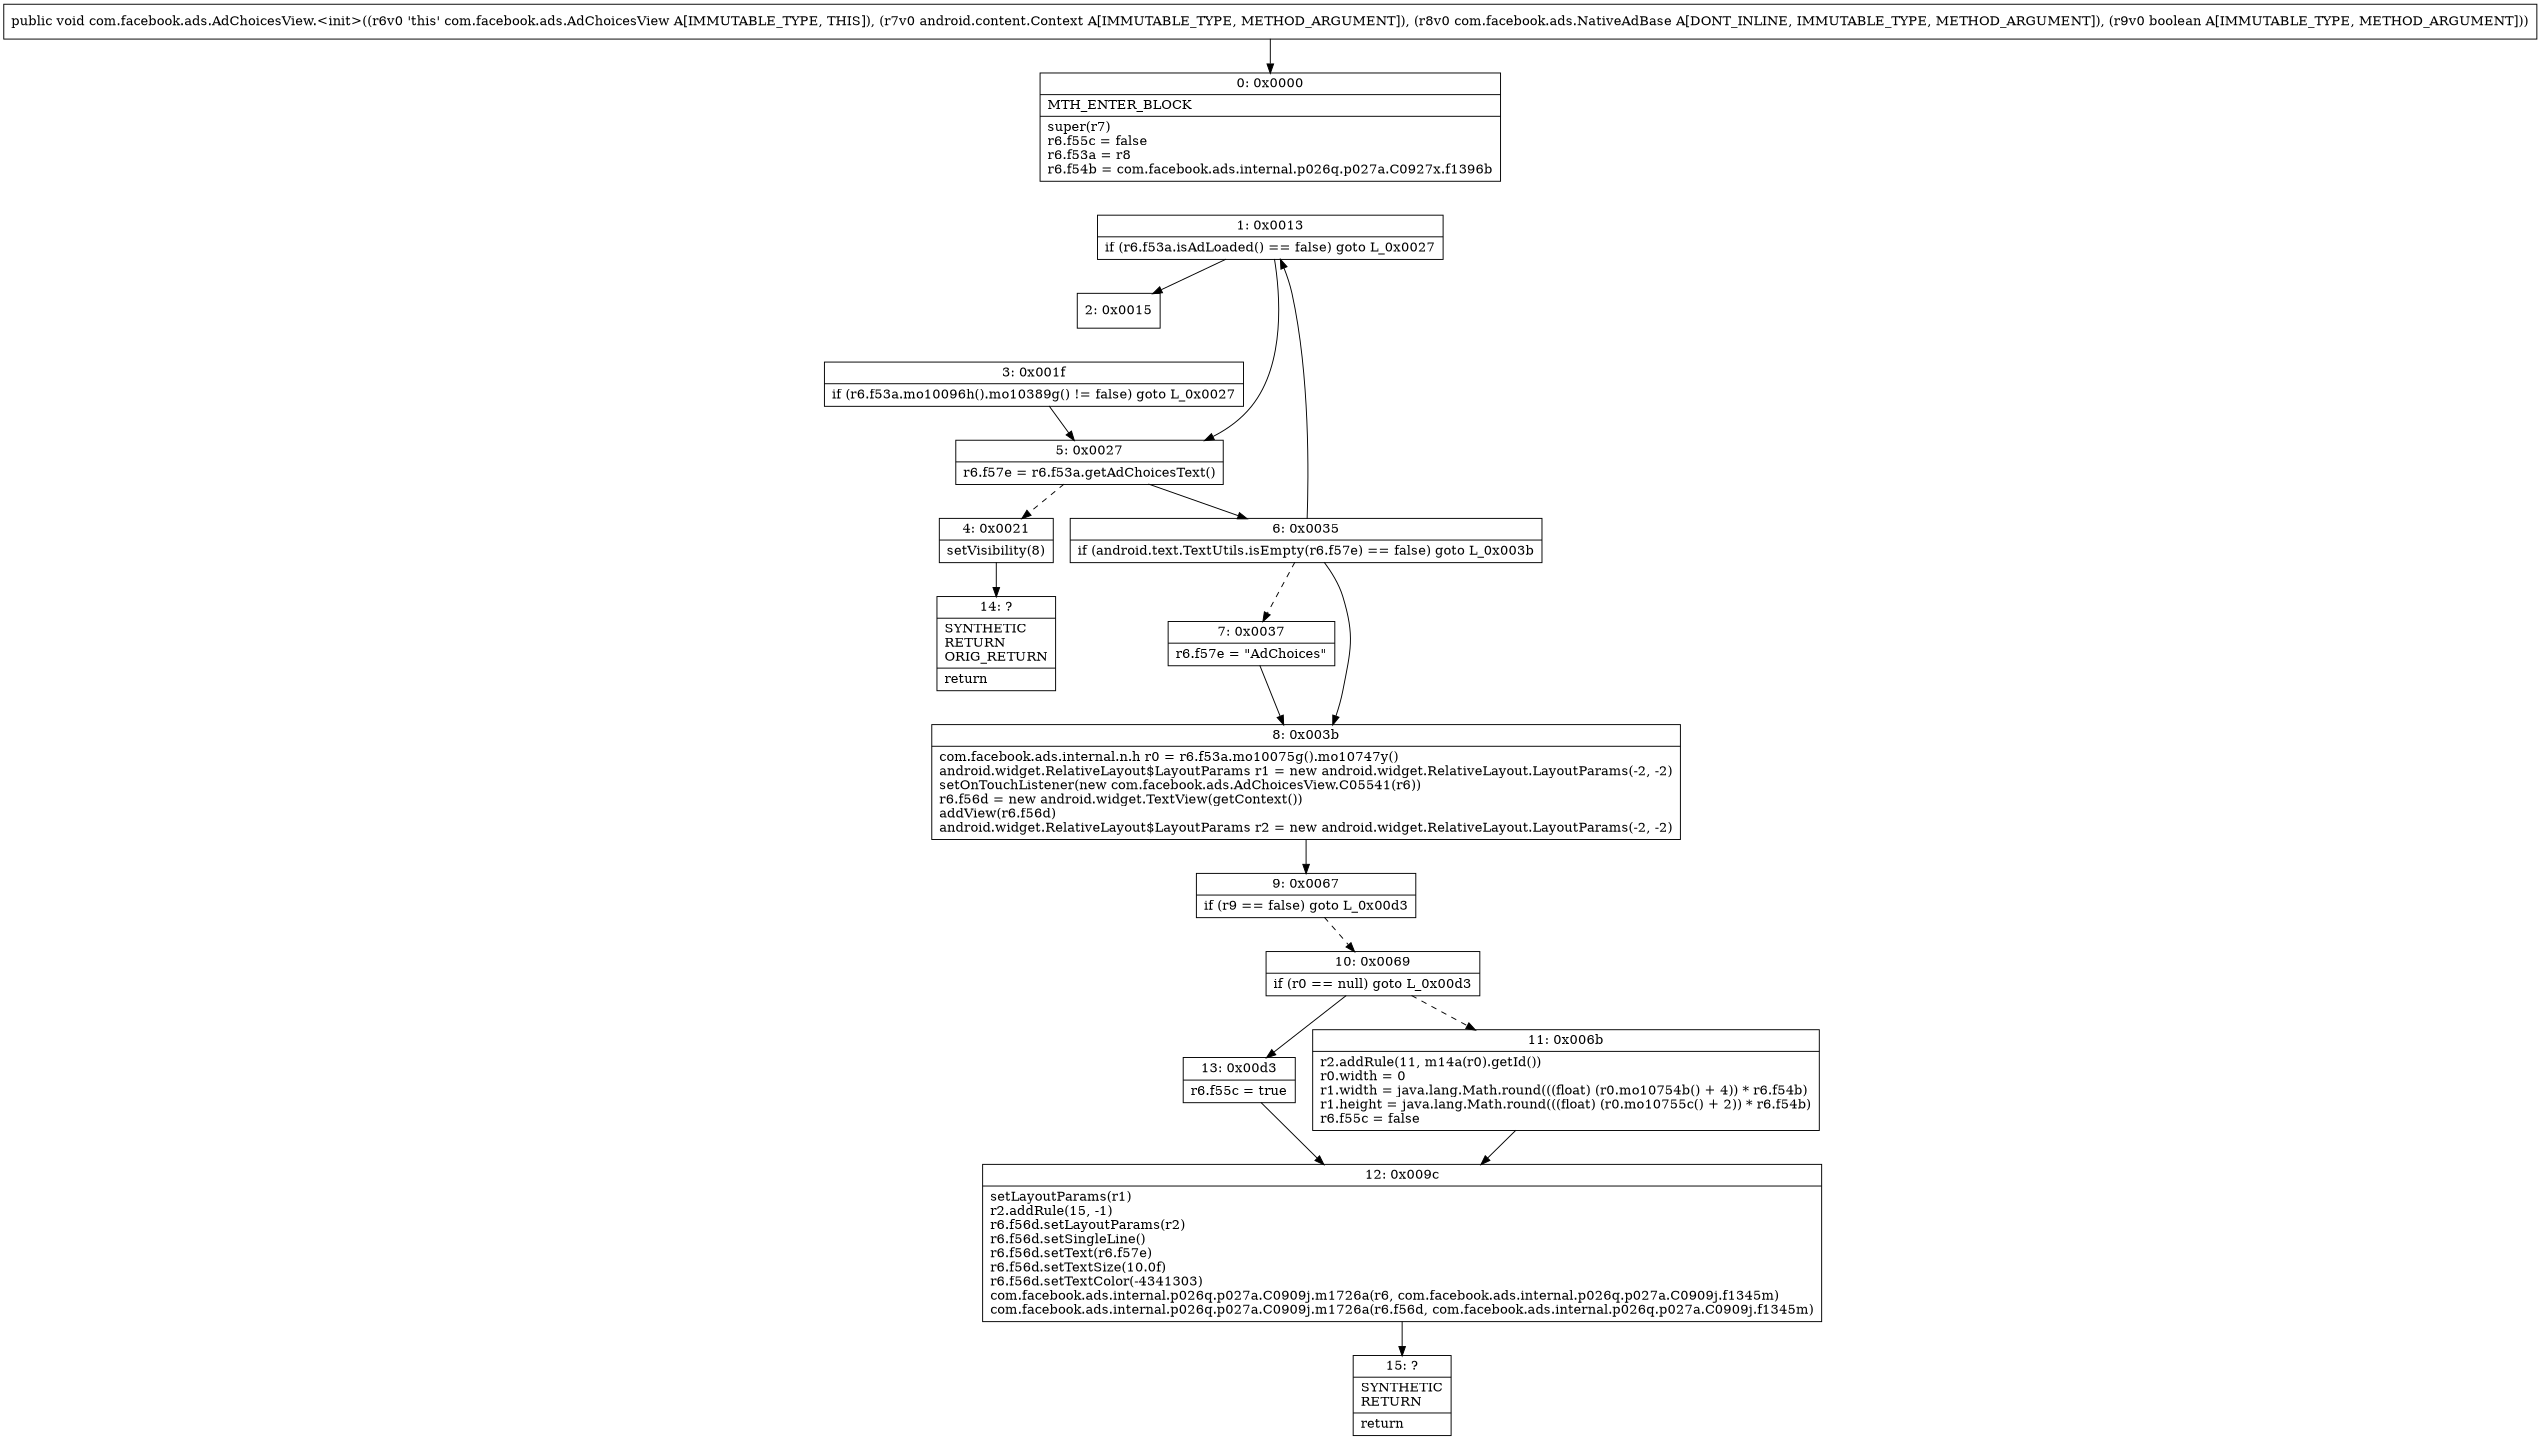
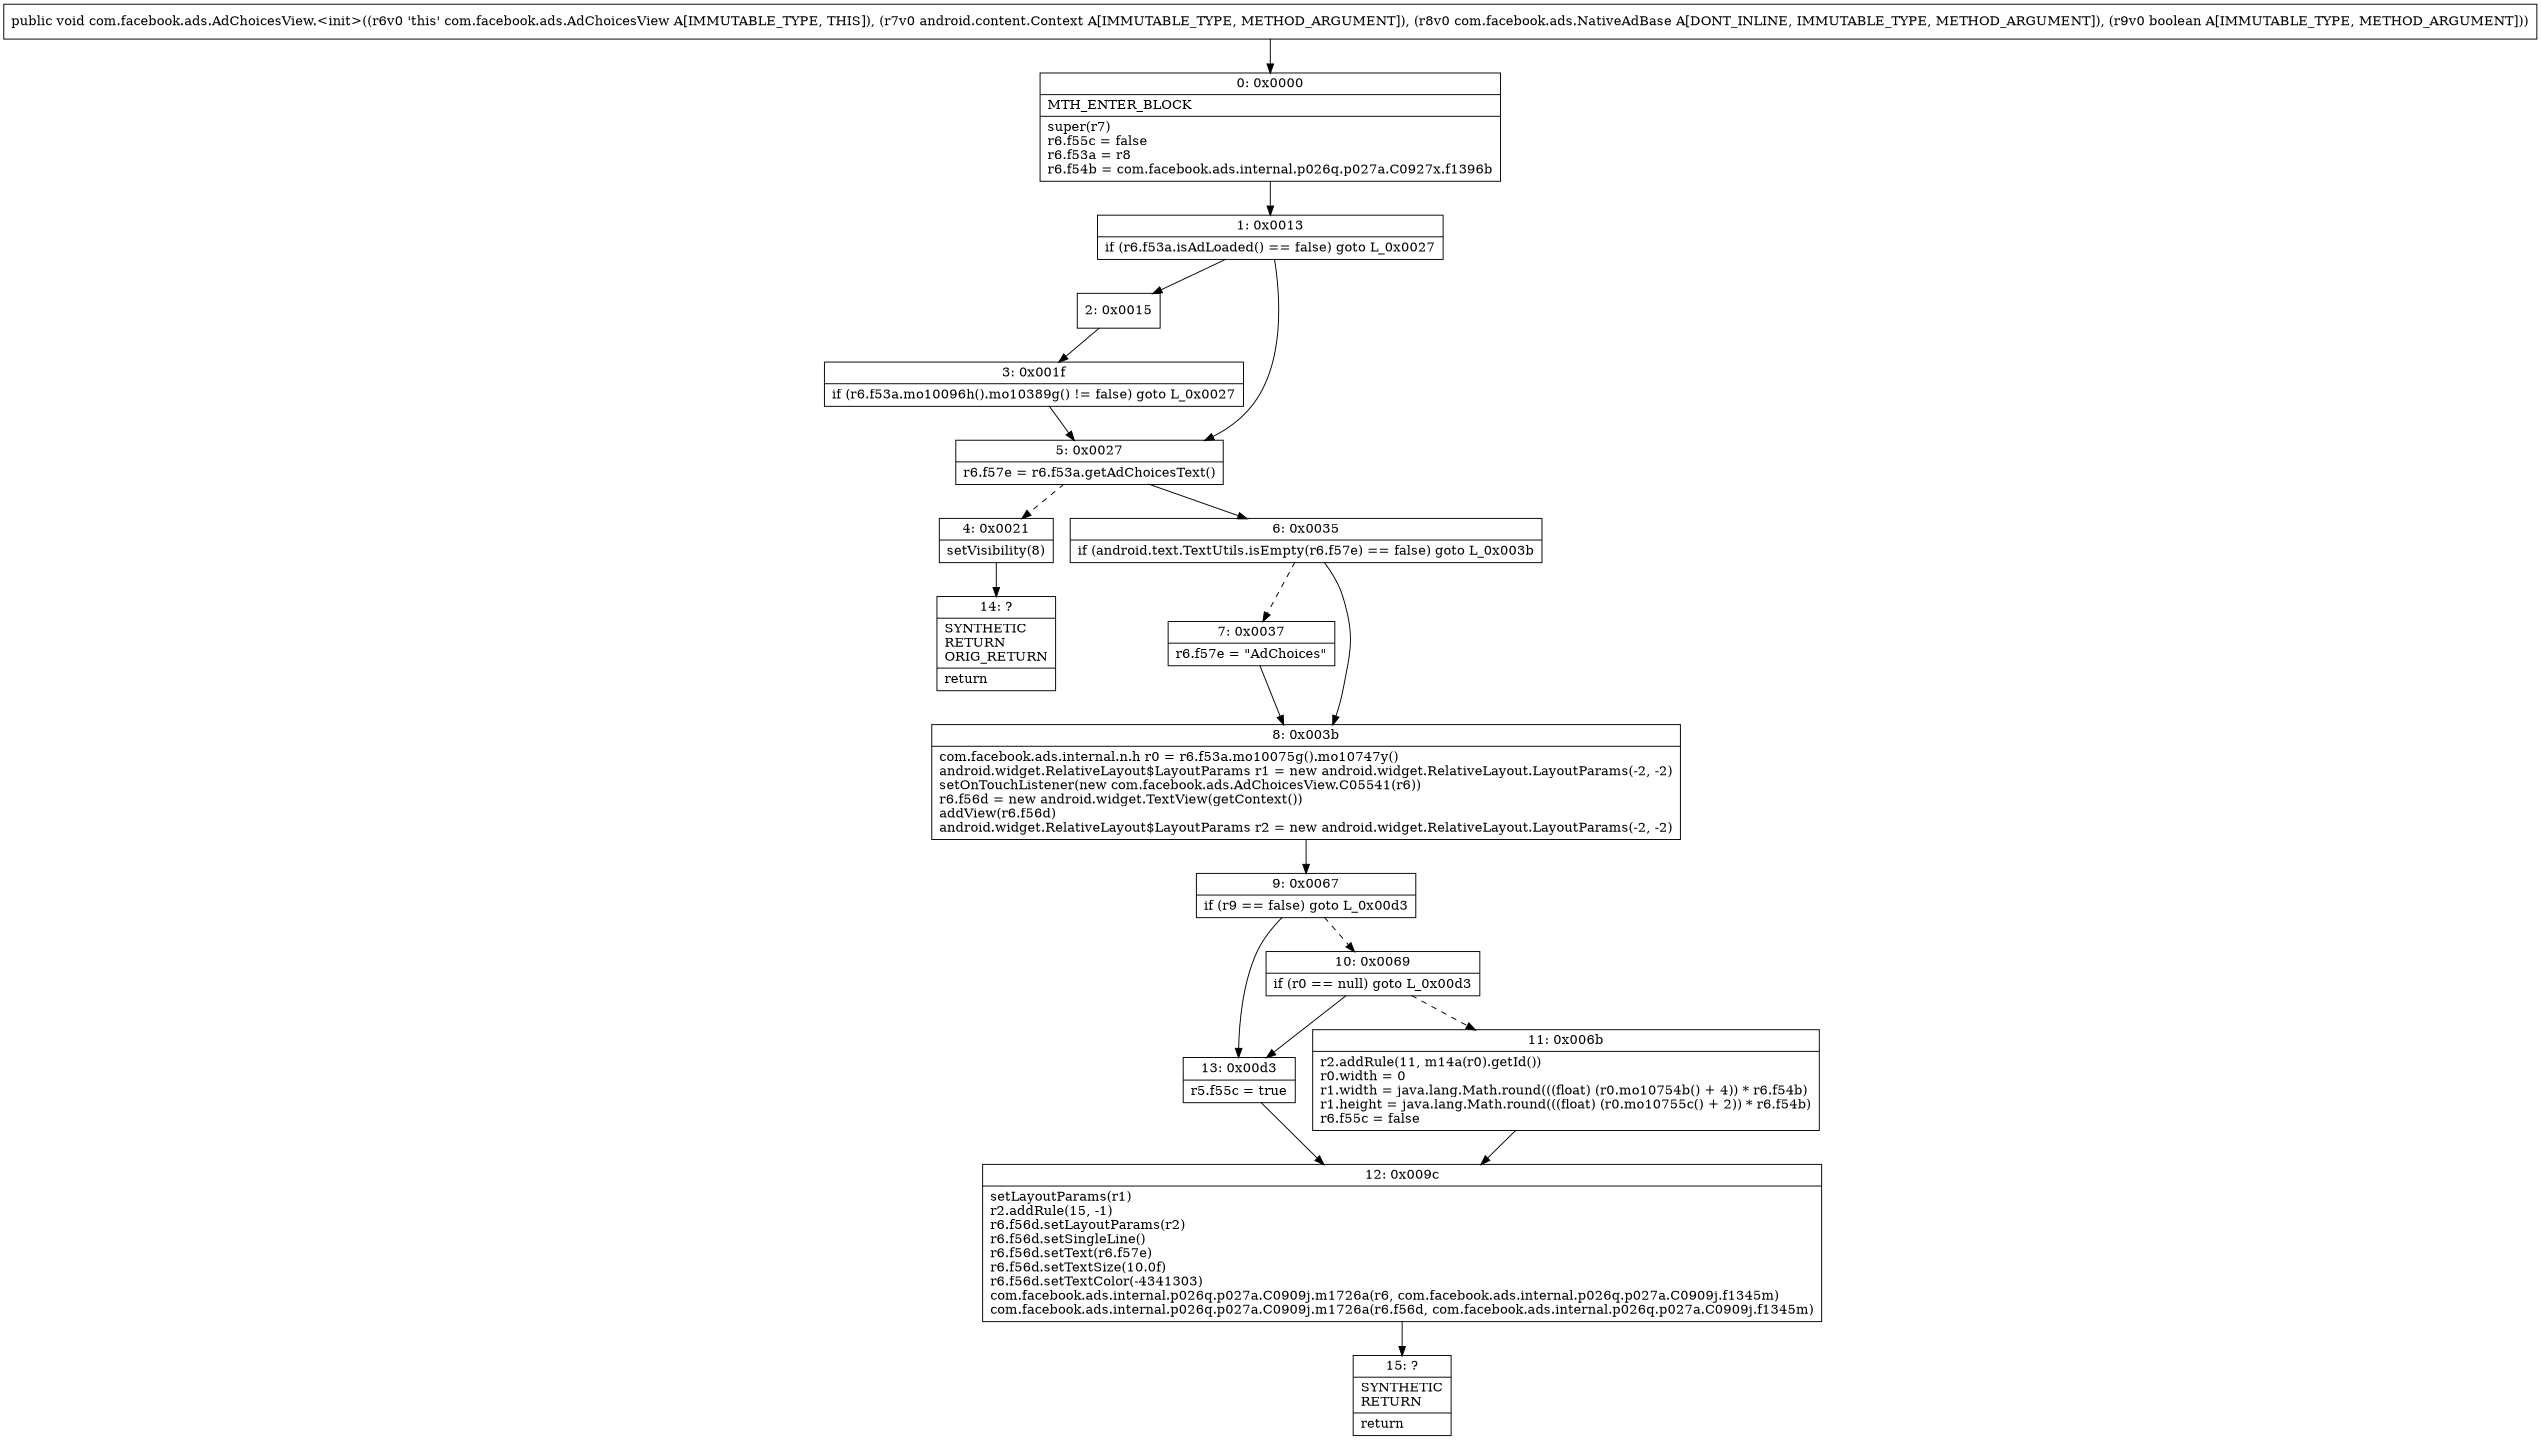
edge "2: 0x0015" -> "3: 0x001f": added
edge "6: 0x0035" -> "1: 0x0013": now "0: 0x0000" -> "1: 0x0013"
edge "9: 0x0067" -> "13: 0x00d3": added
node "13: 0x00d3": text "r6.f55c = true" -> "r5.f55c = true"
